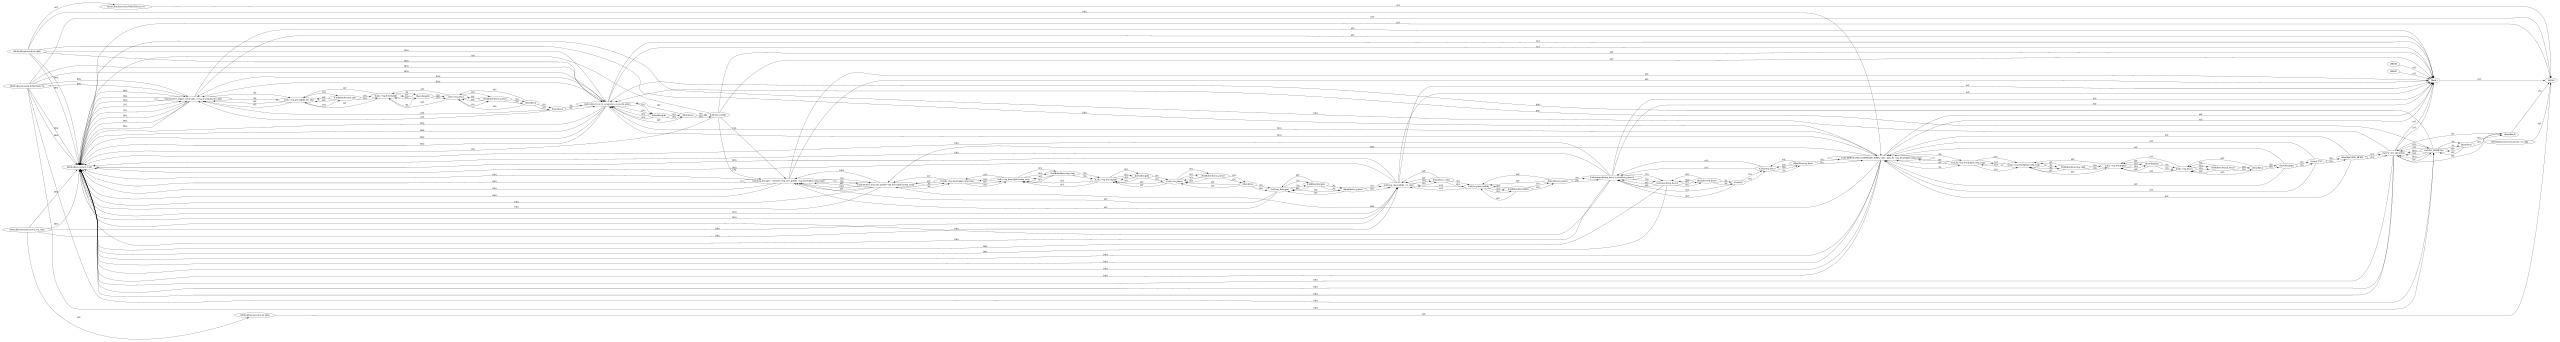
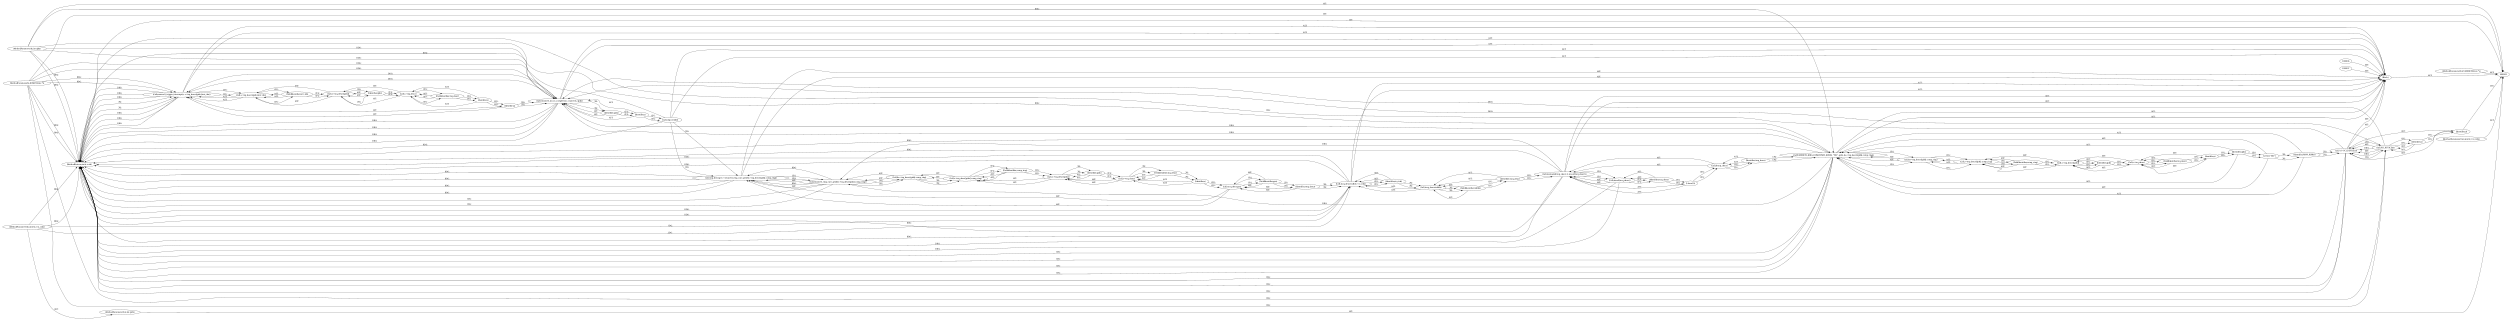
edge "(MethodParameterIn,int qidx)" -> "(MethodParameterOut,VMXNET3State *s)": now "(MethodParameterIn,int qidx)" -> "1000101"
node "(Call,PCI_VMXNET(s))": label "(Call,PCI_VMXNET(s))" -> "(Call,PCI_DEVICE(s))"
